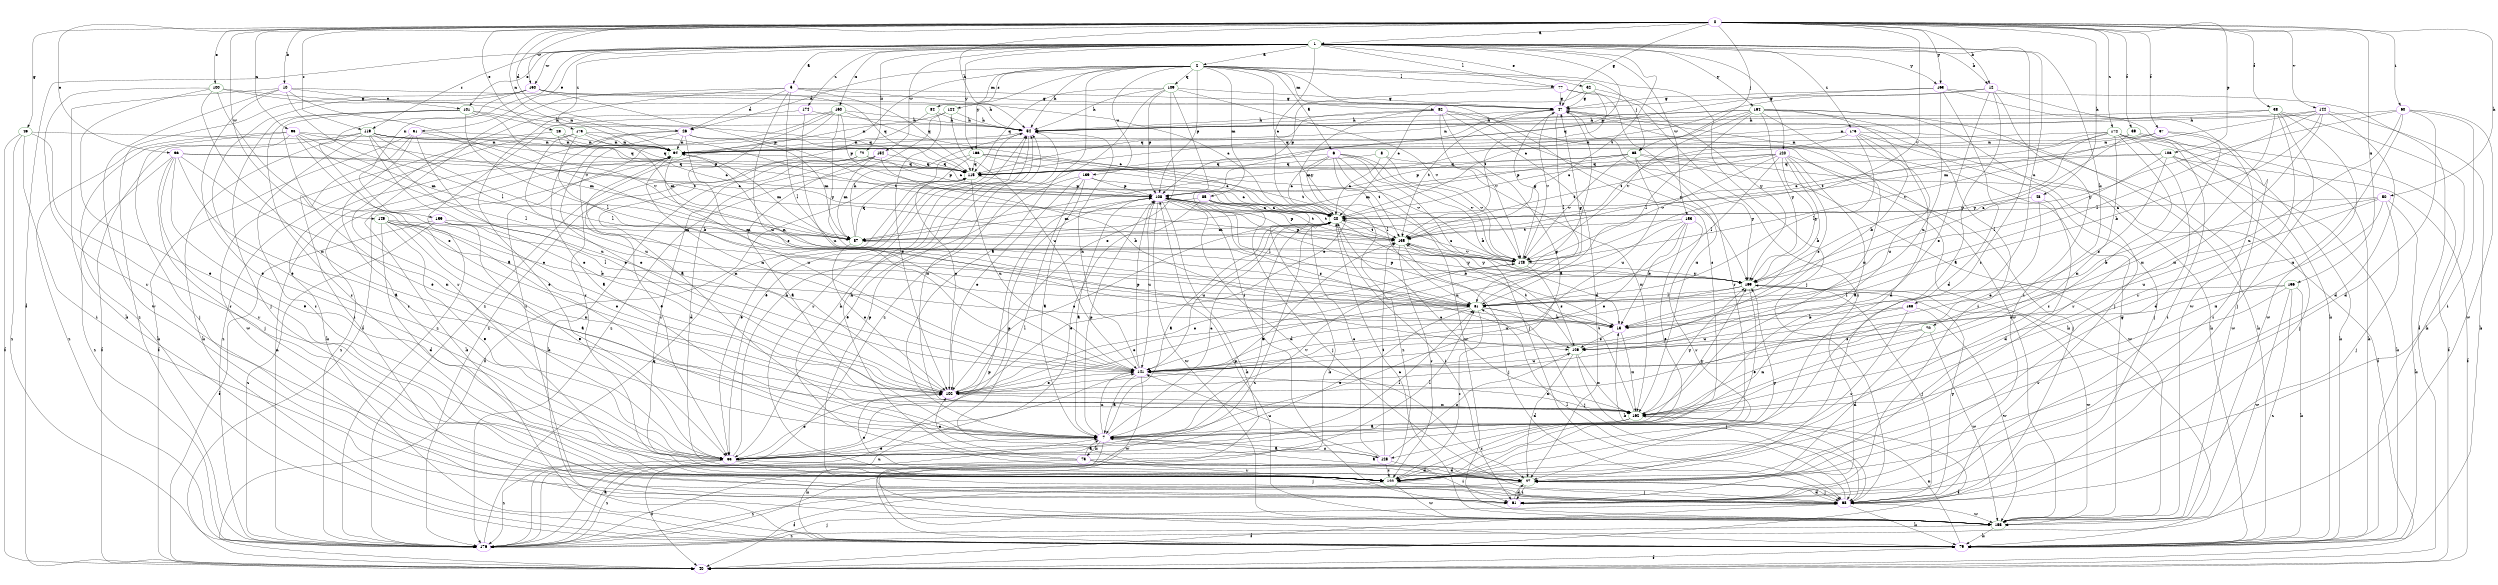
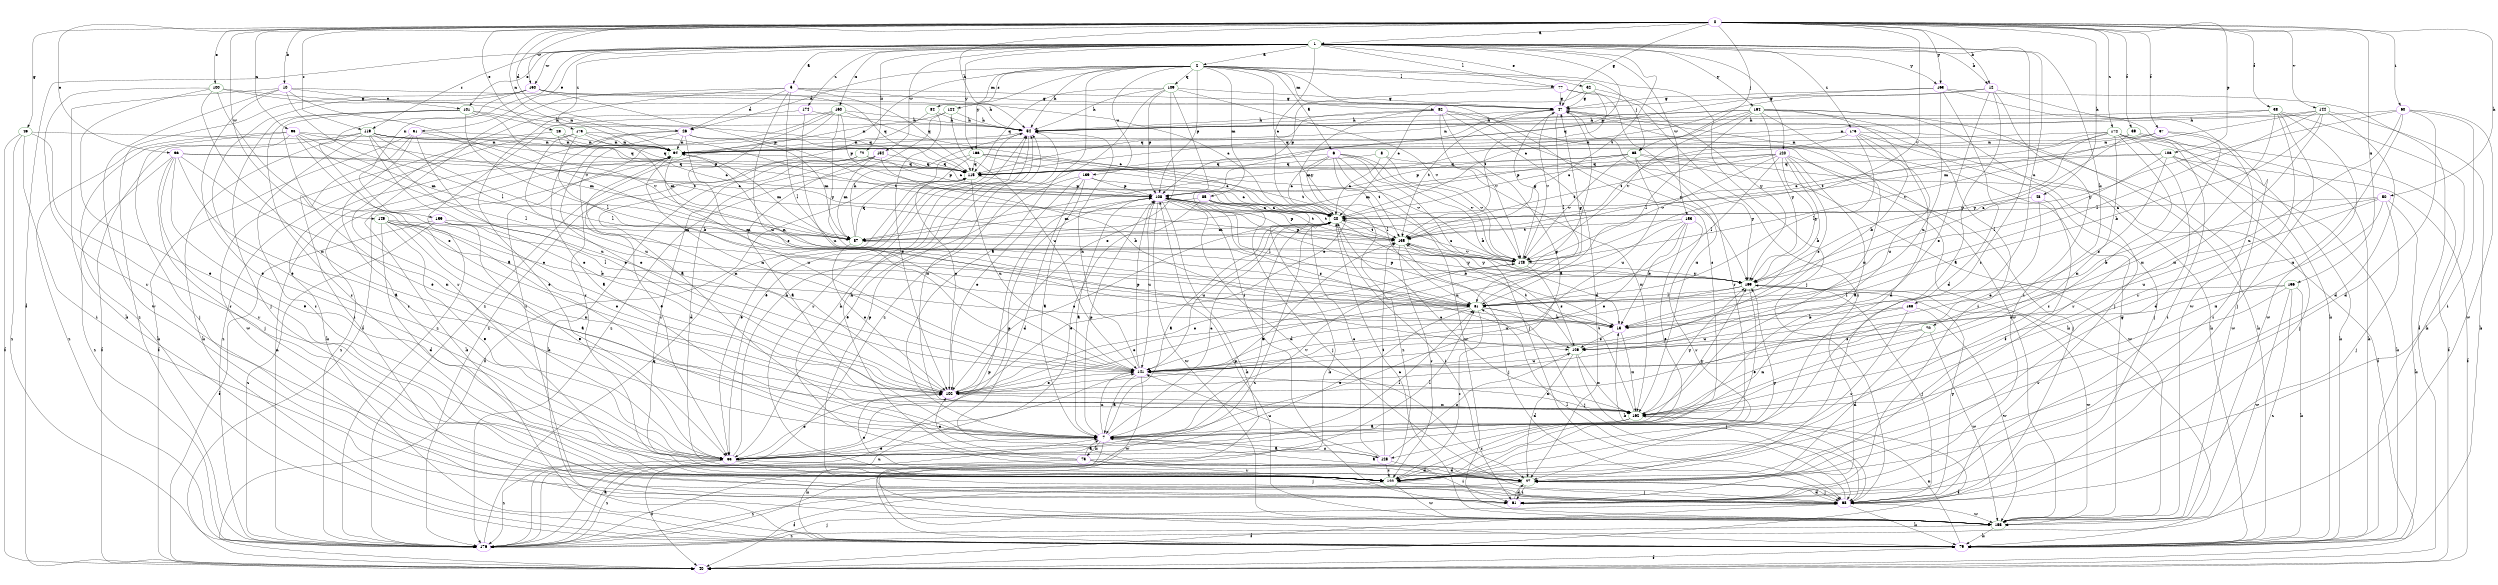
node "144": color purple -> darkgreen
edge "139" -> "27": label "l" -> "d"
edge "48" -> "27": label "d" -> "f"
